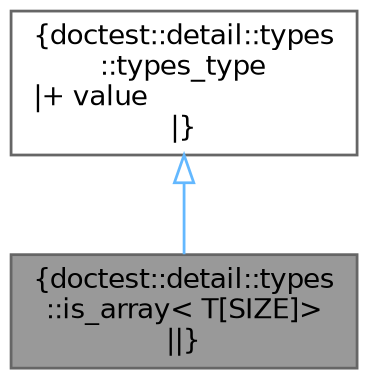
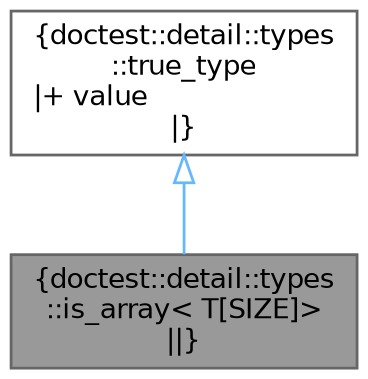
node "{doctest::detail::types ::types_type |+ value |}": label "{doctest::detail::types ::types_type |+ value |}" -> "{doctest::detail::types ::true_type |+ value |}"
